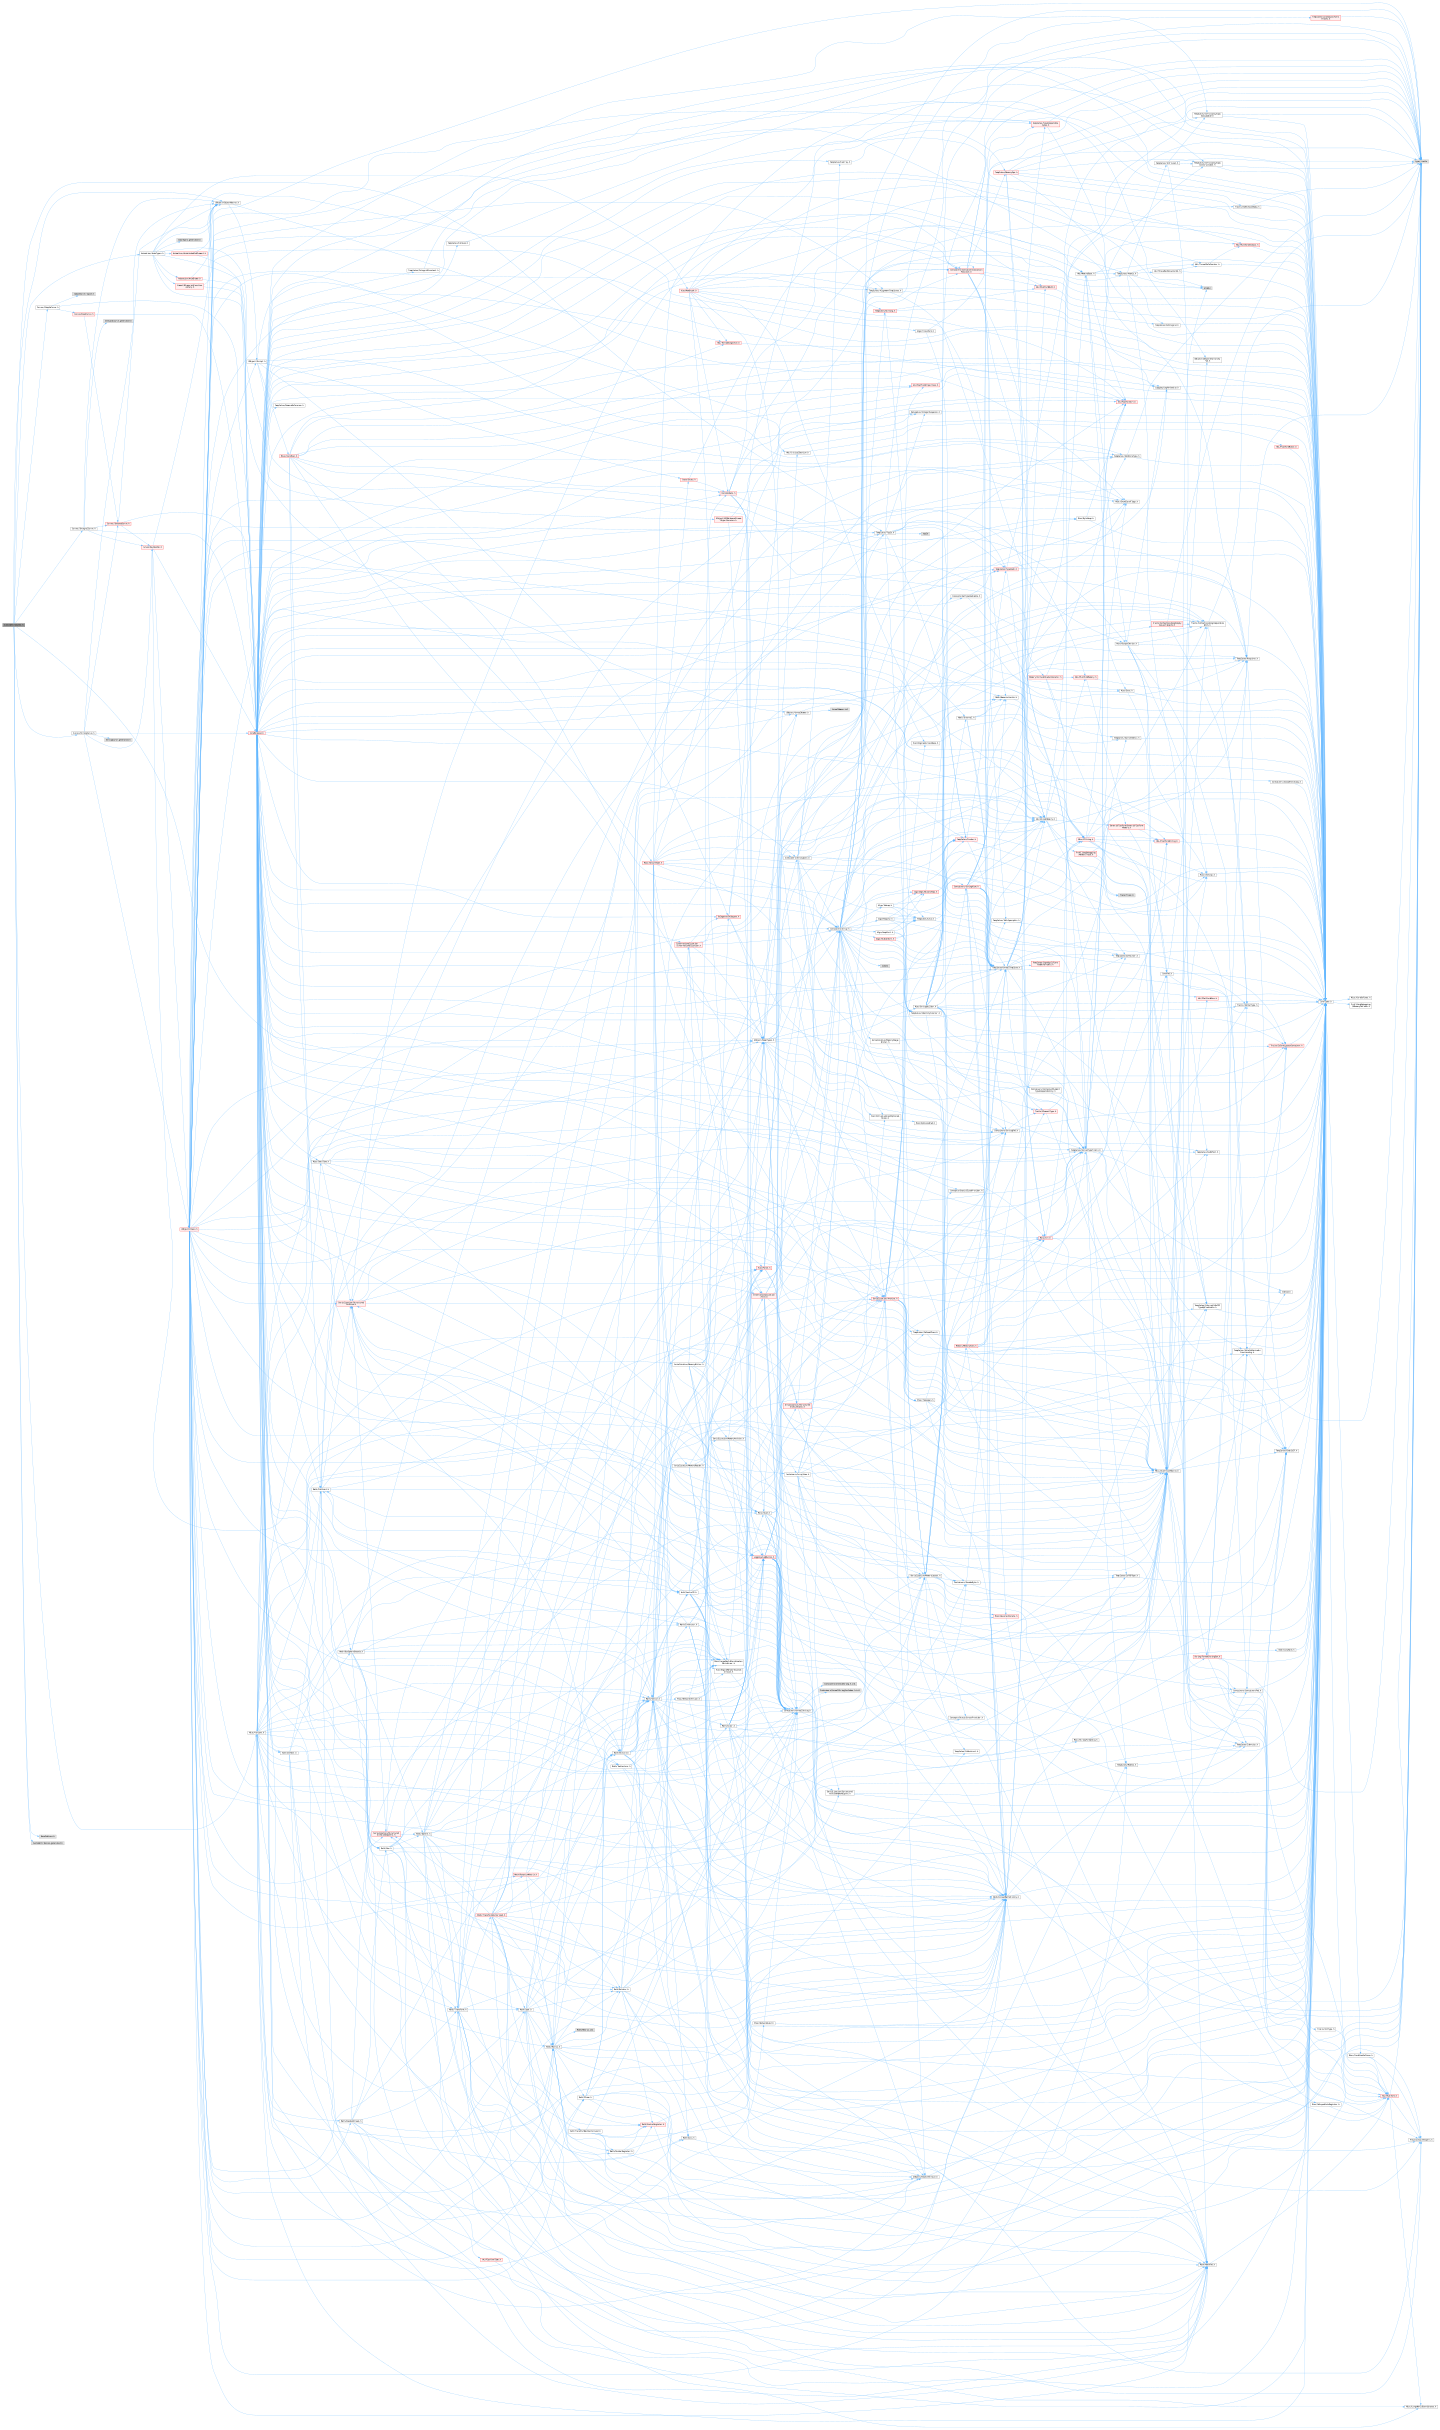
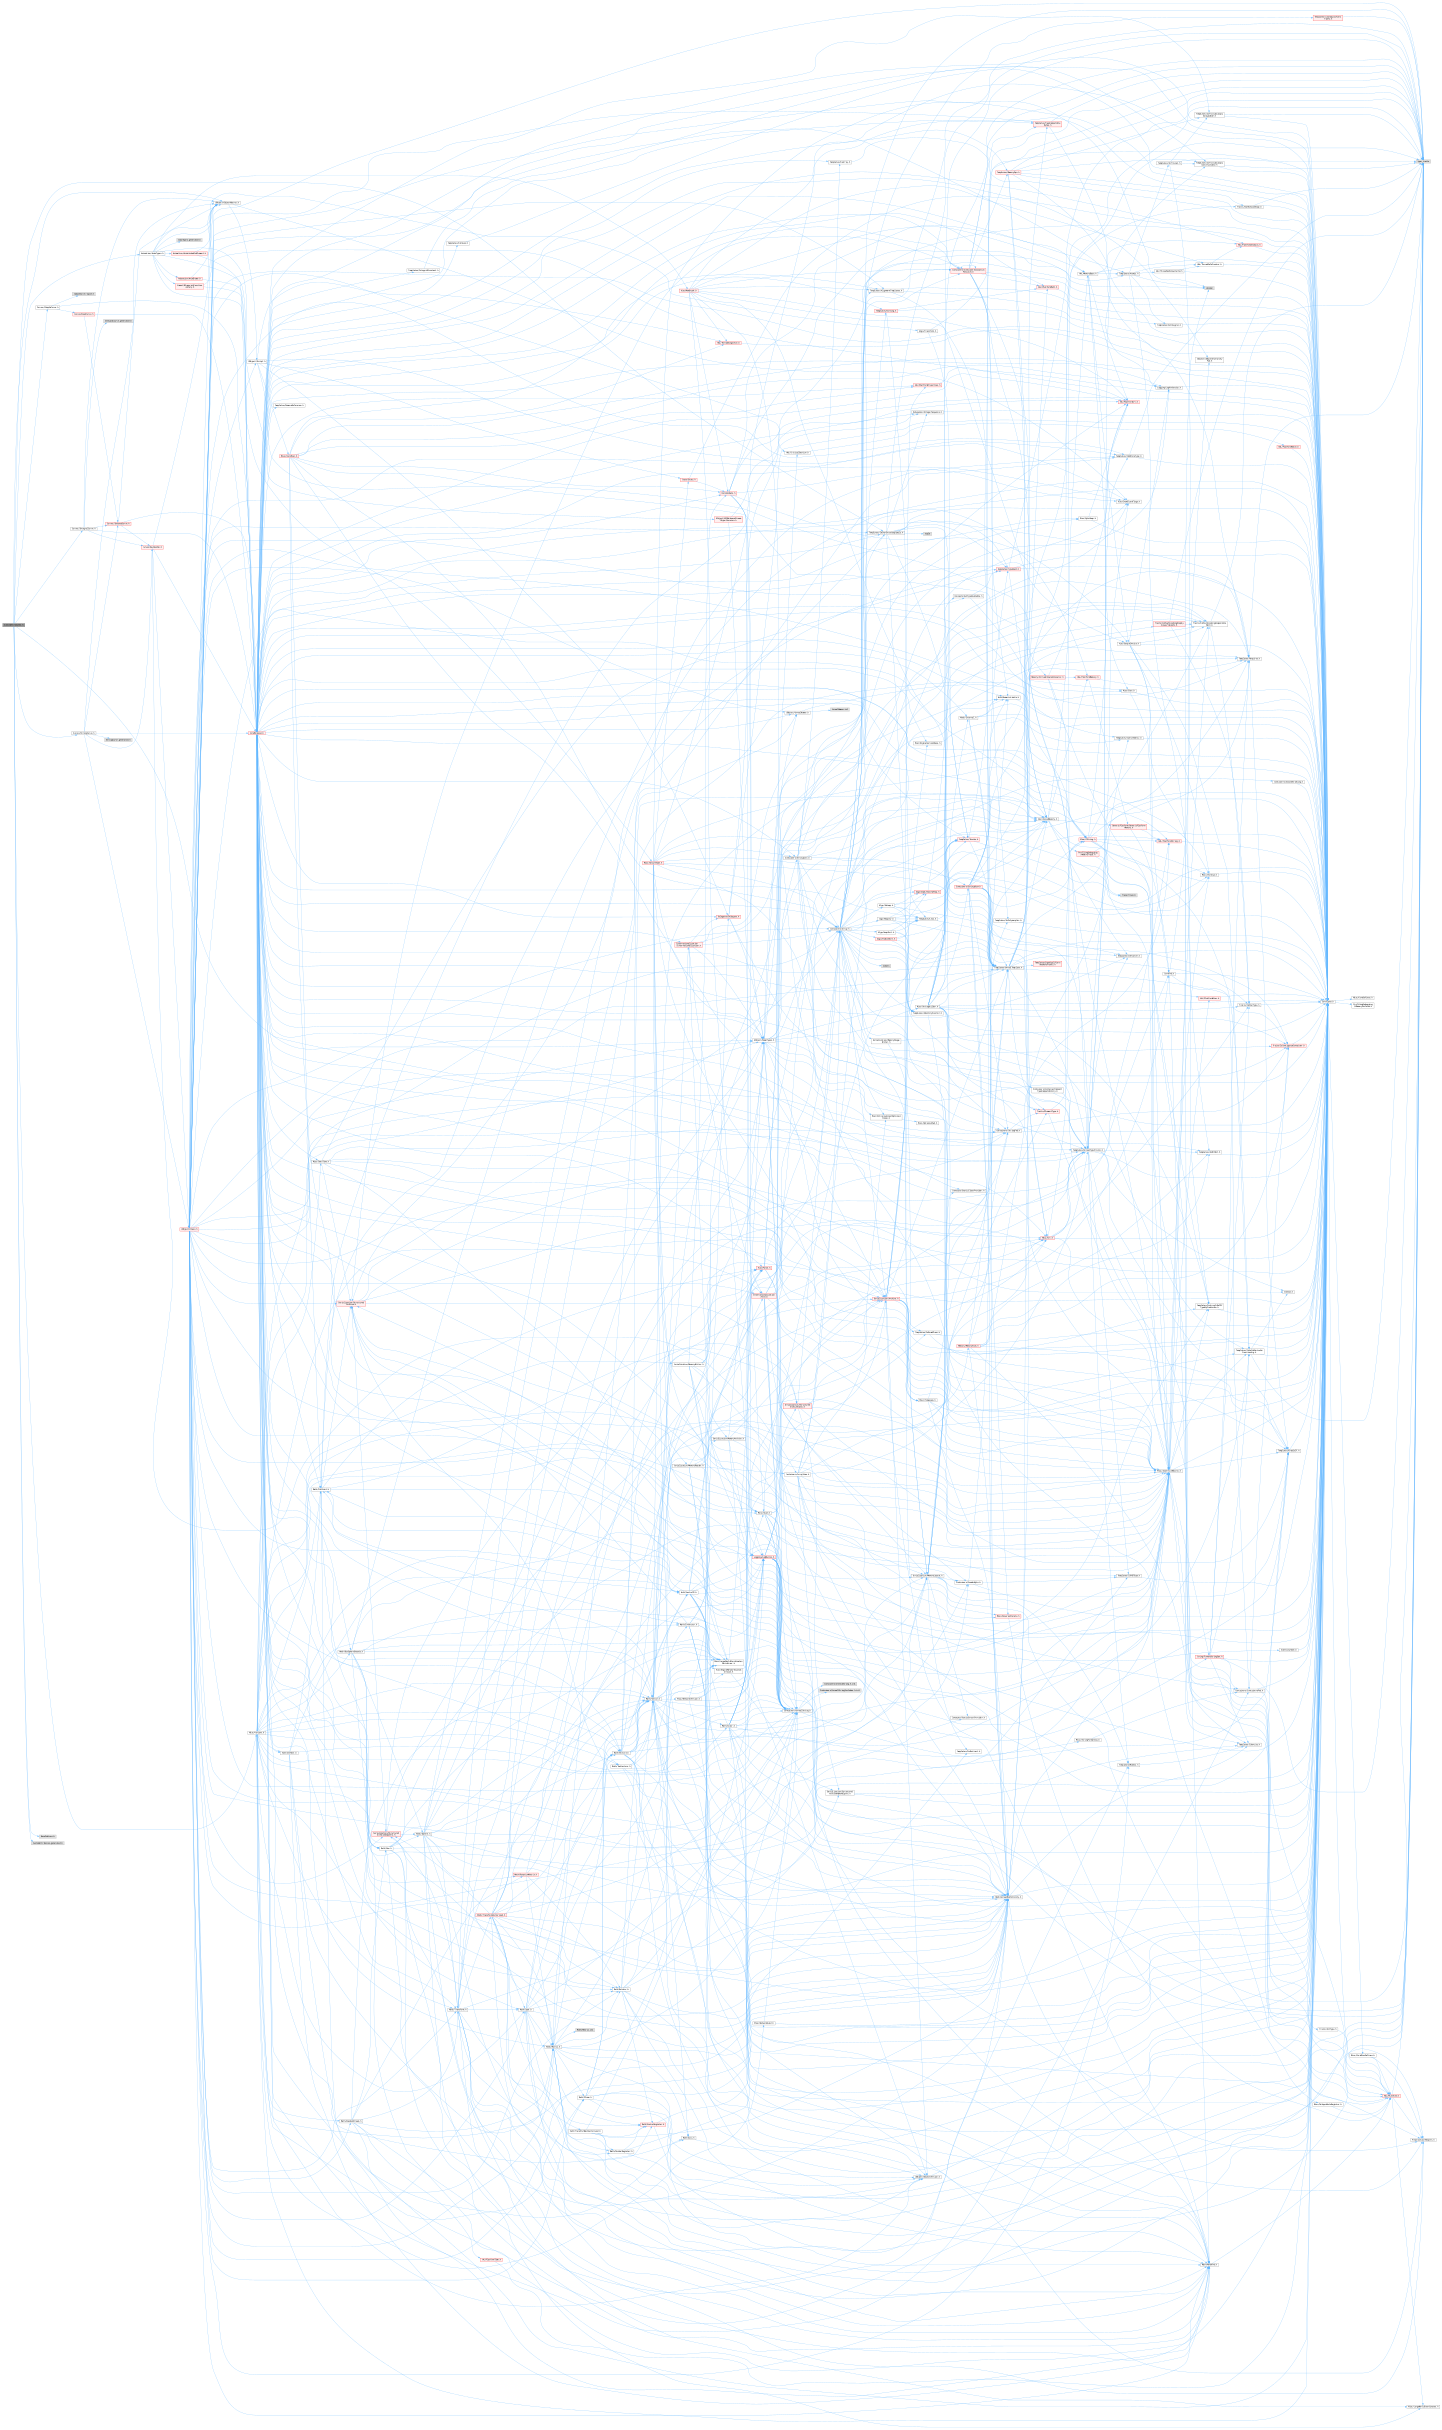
node "Templates/Tuple.h": label "Templates/Tuple.h" -> "Templates/IsCharEncodingSimply.h"
